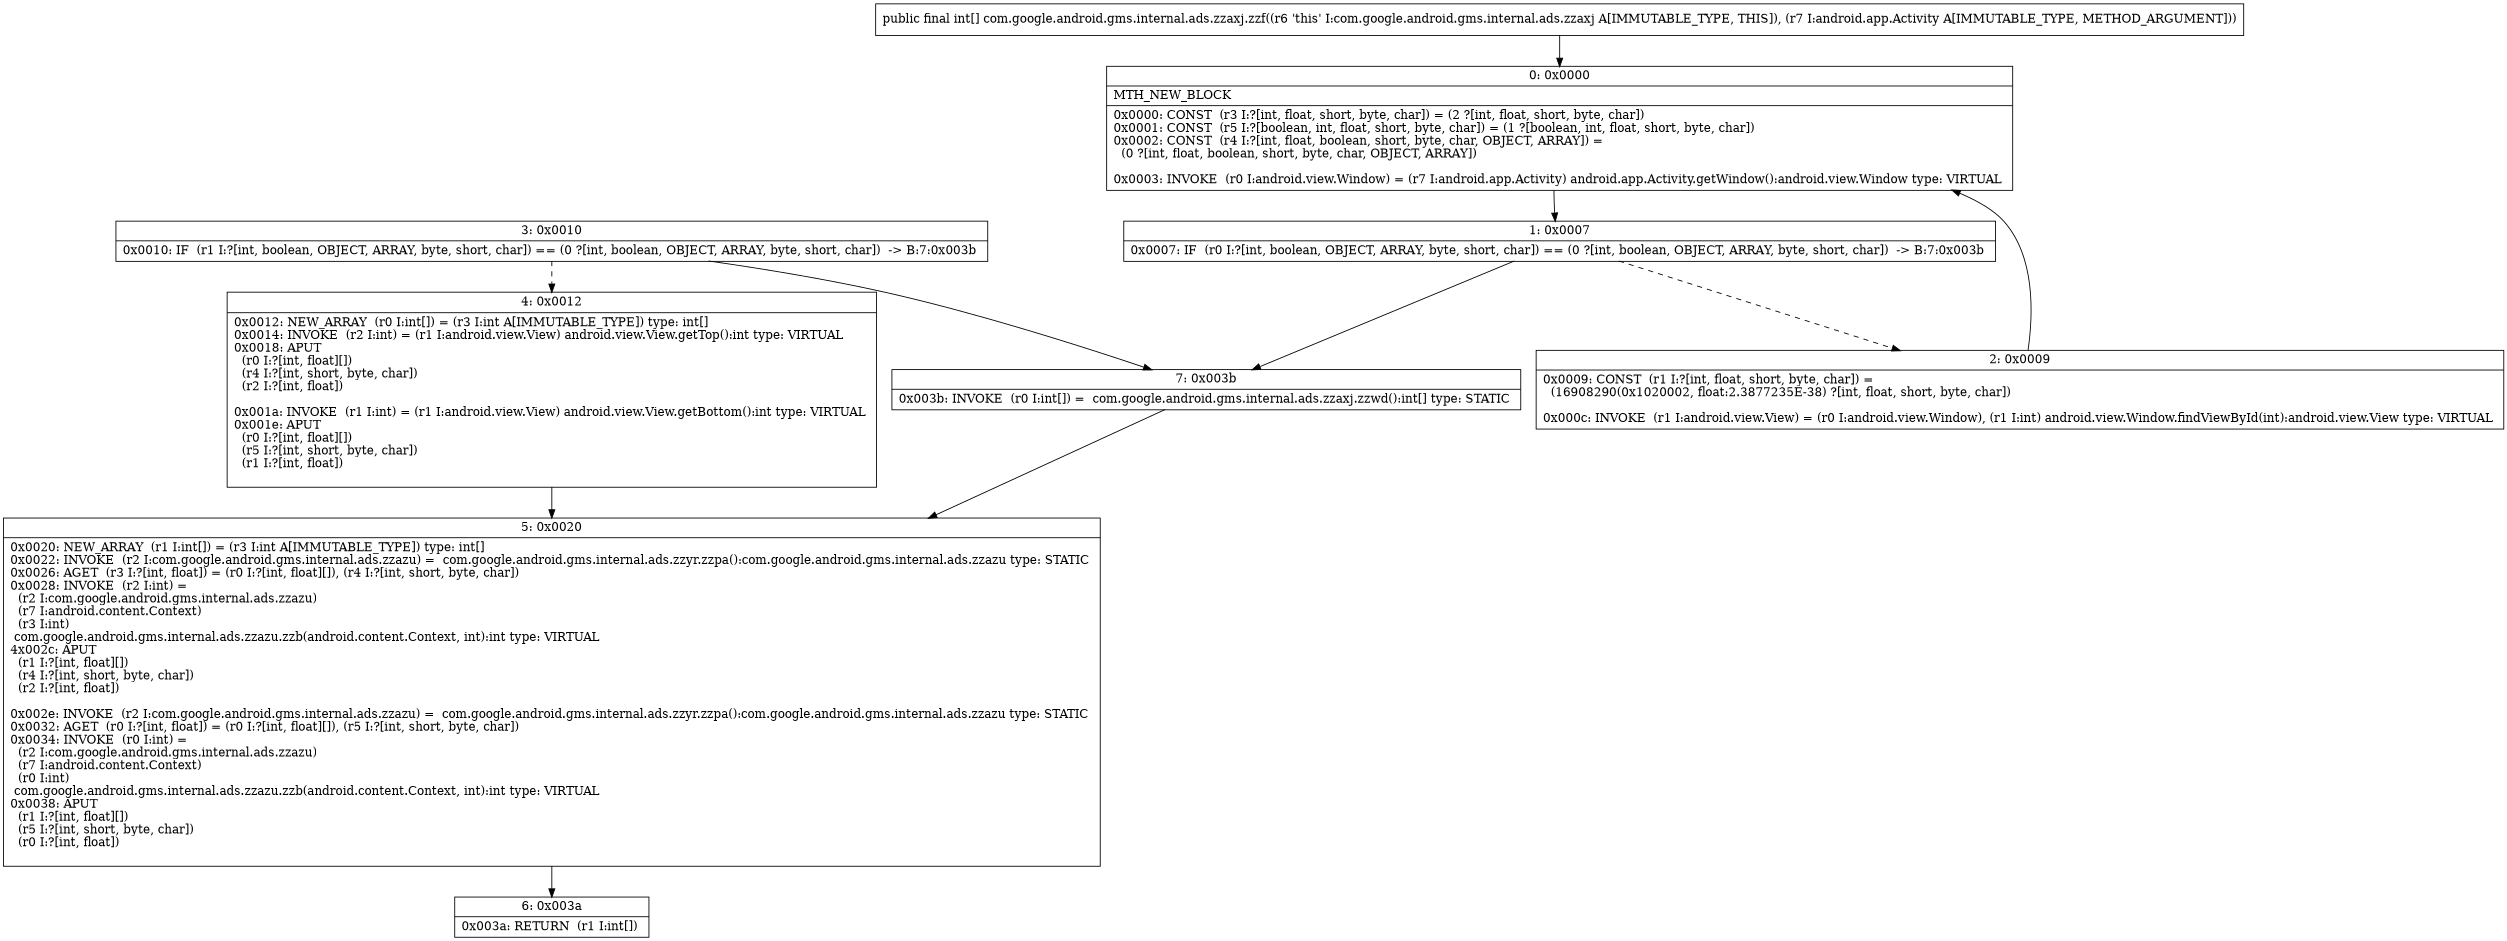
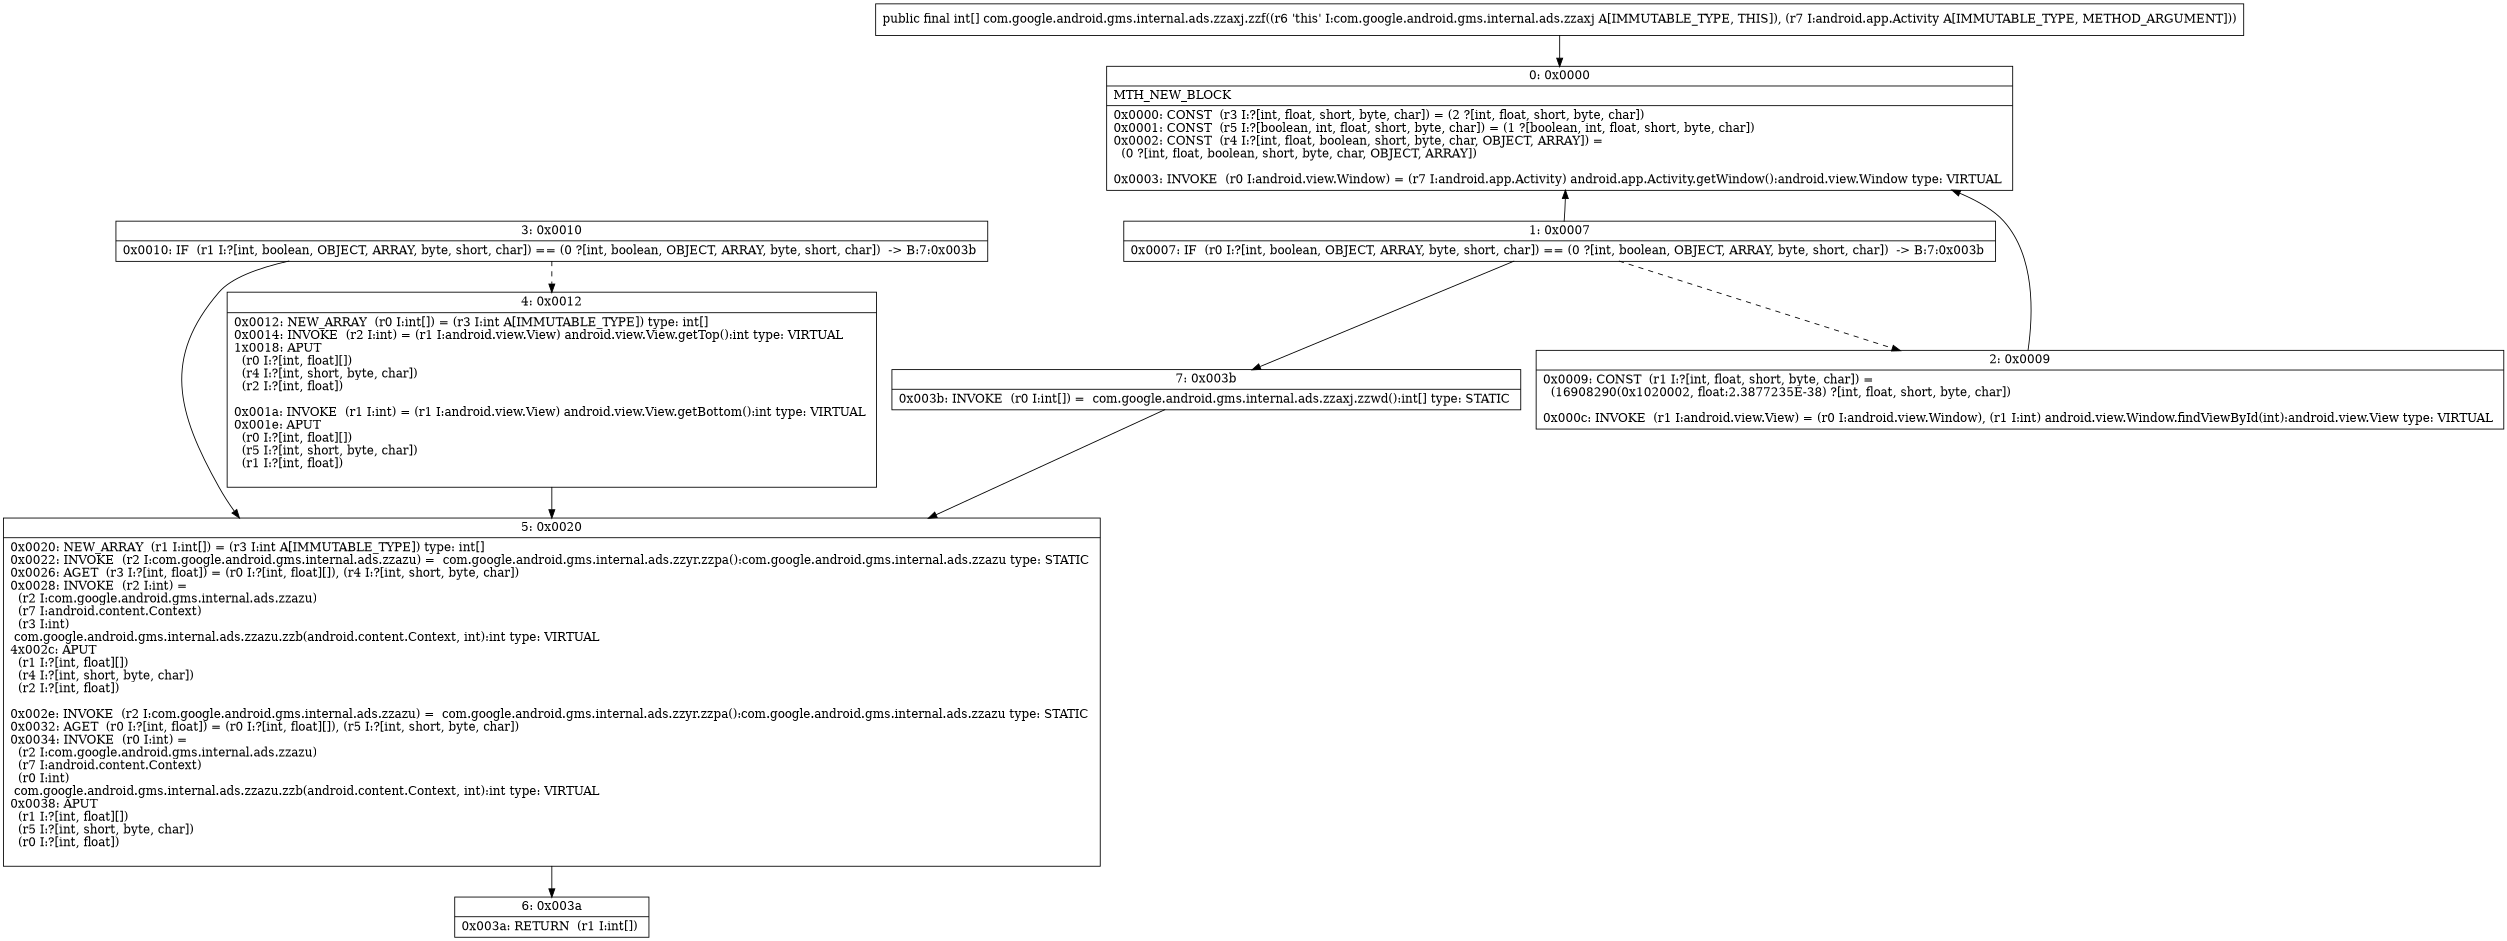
edge "0: 0x0000" -> "1: 0x0007": reversed
edge "3: 0x0010" -> "7: 0x003b": now "3: 0x0010" -> "5: 0x0020"
node "4: 0x0012": text "0x0018: APUT" -> "1x0018: APUT"
